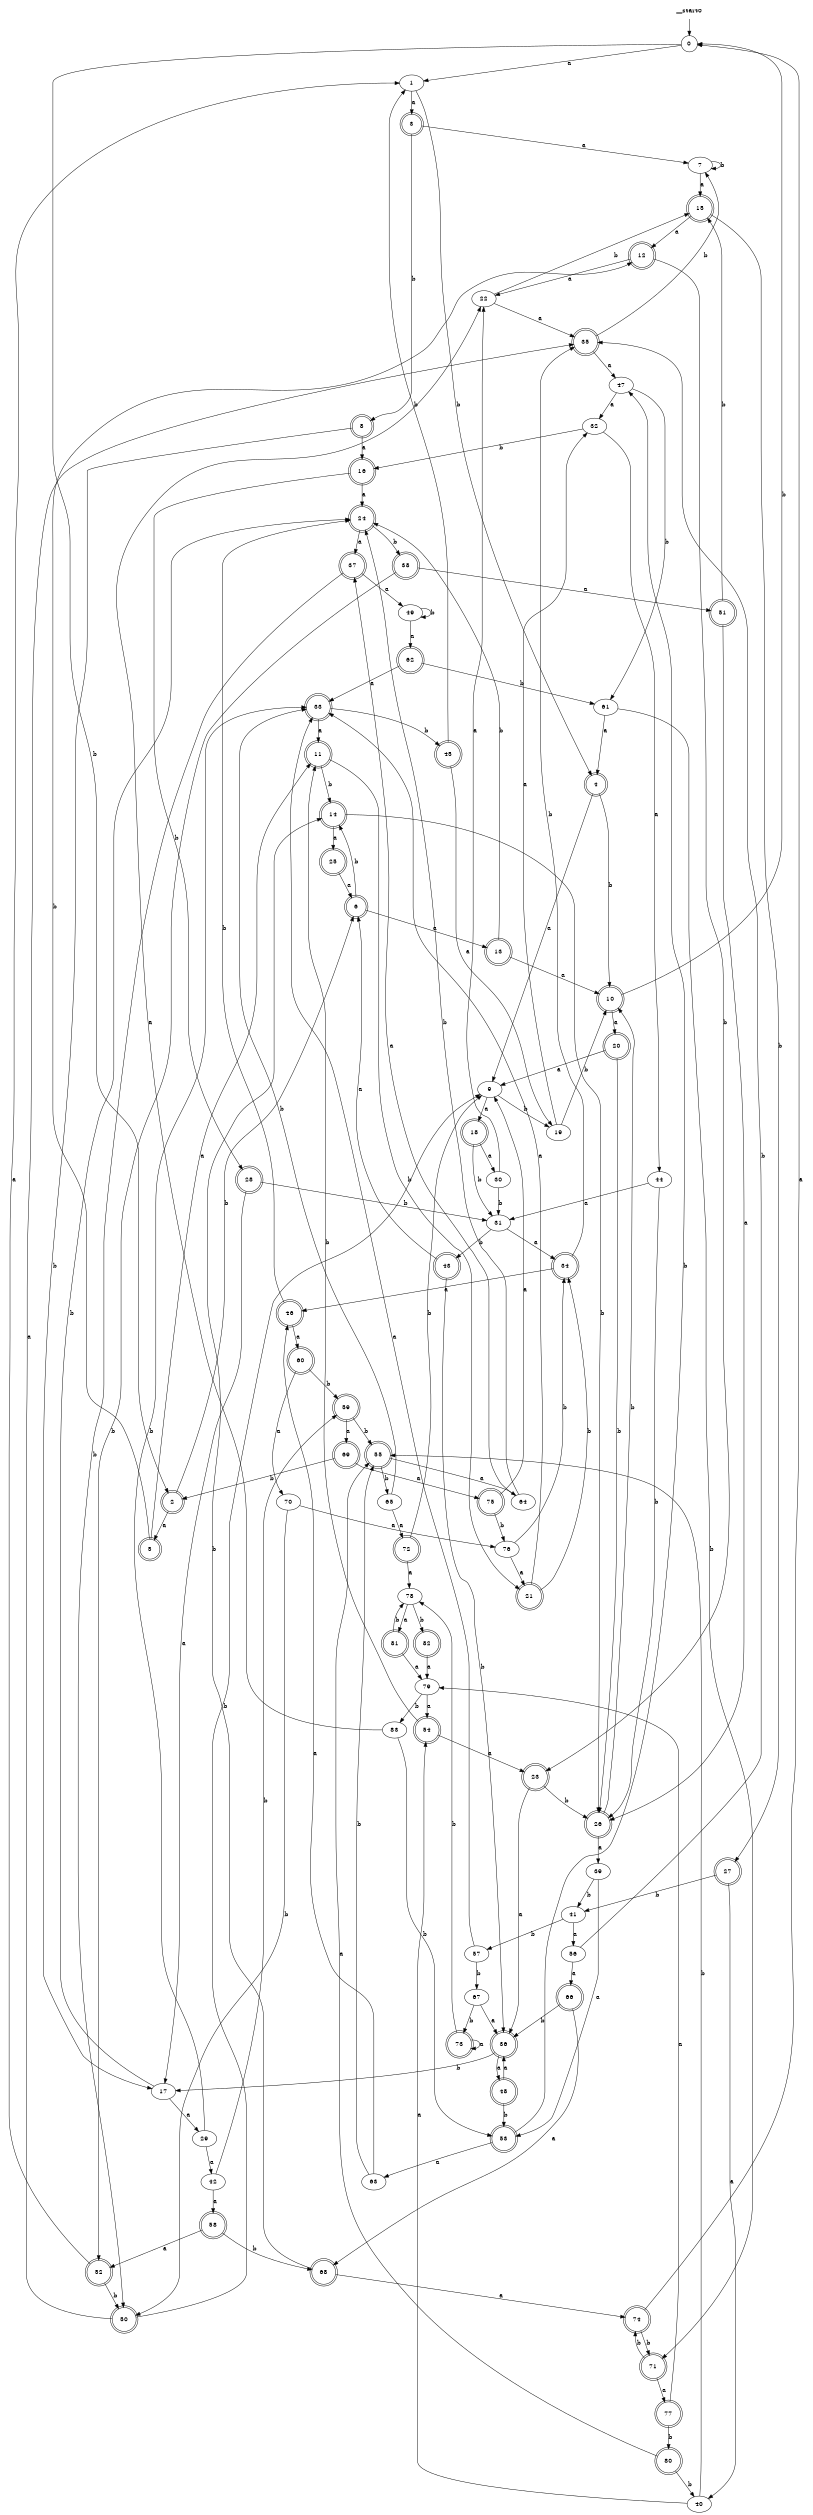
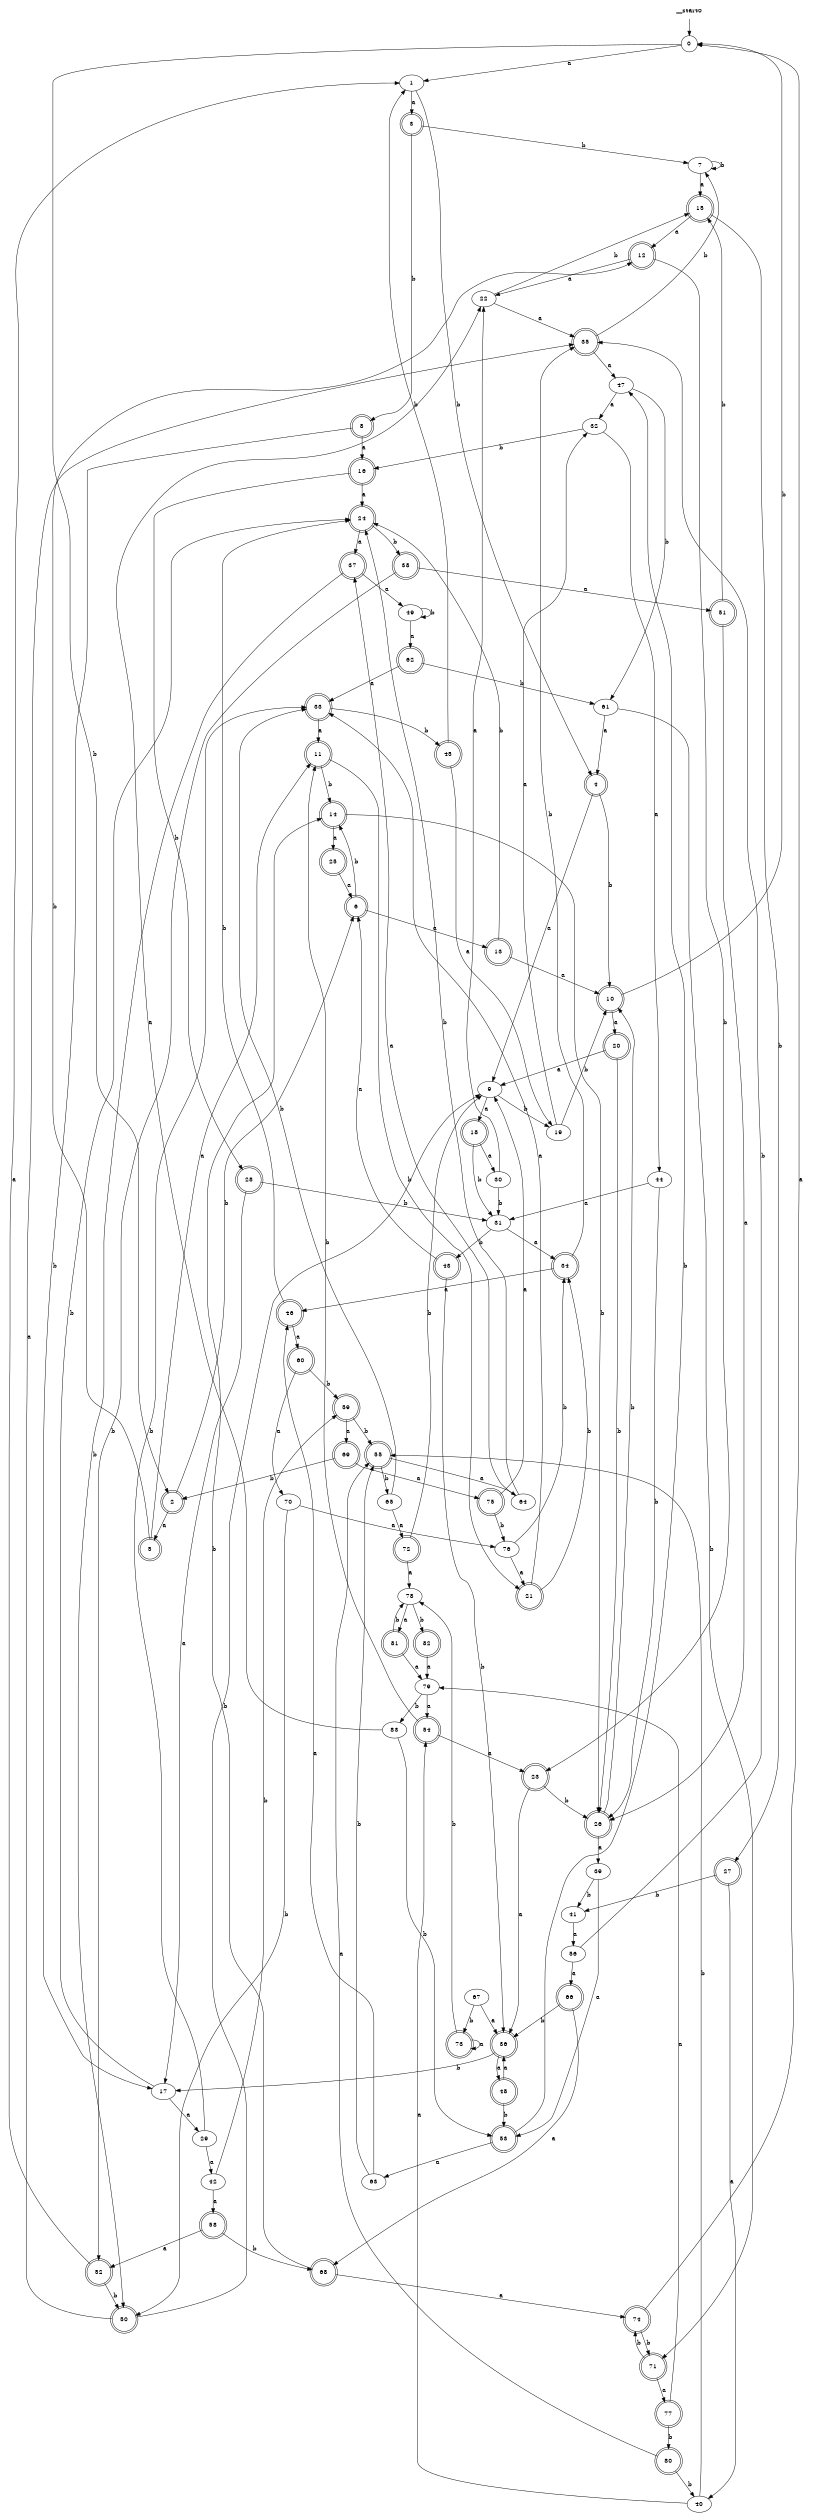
edge "3" -> "7": label "a" -> "b"
node "57": removed
